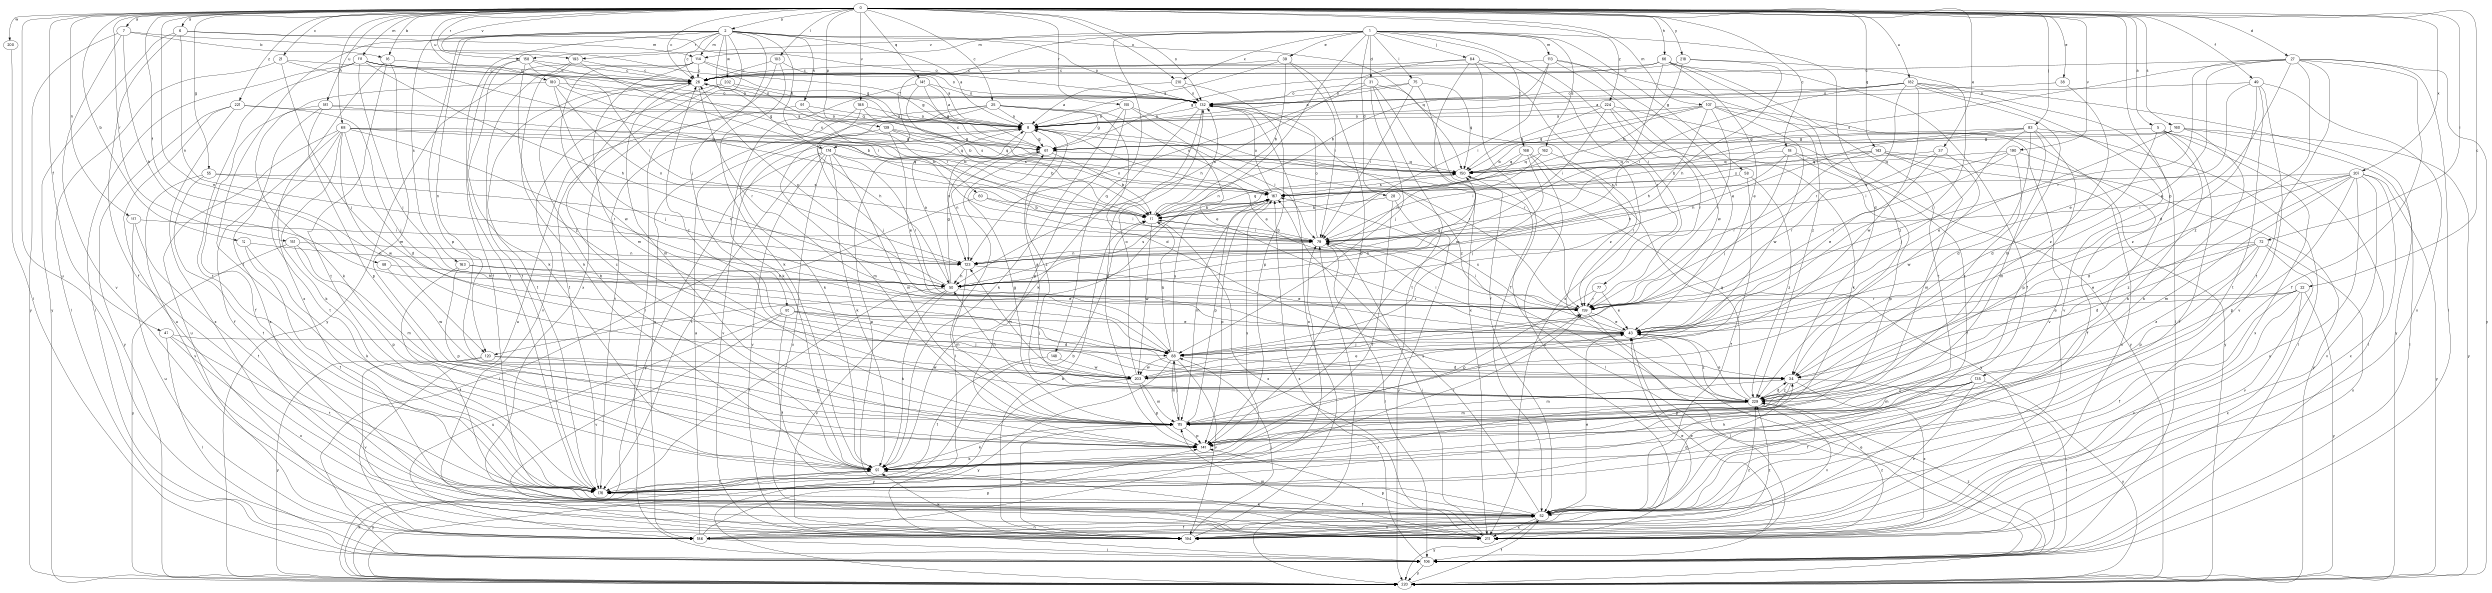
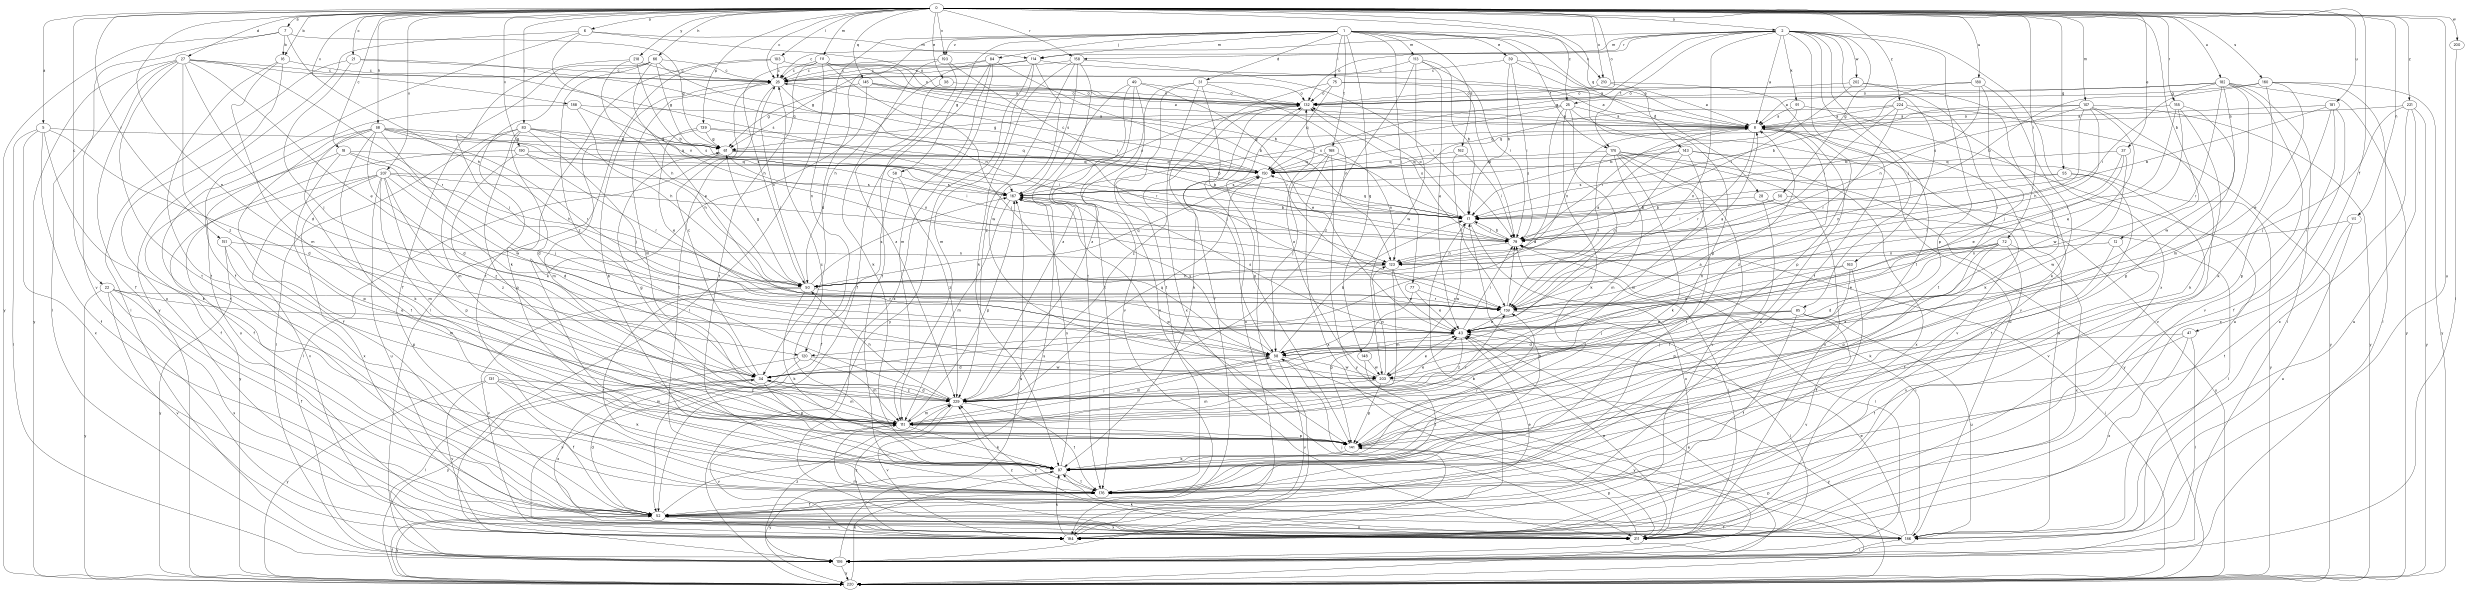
edge "0" -> "49": removed, label "f"
edge "0" -> "135": removed, label "p"
edge "160" -> "61": now "160" -> "25"
node "48": removed
